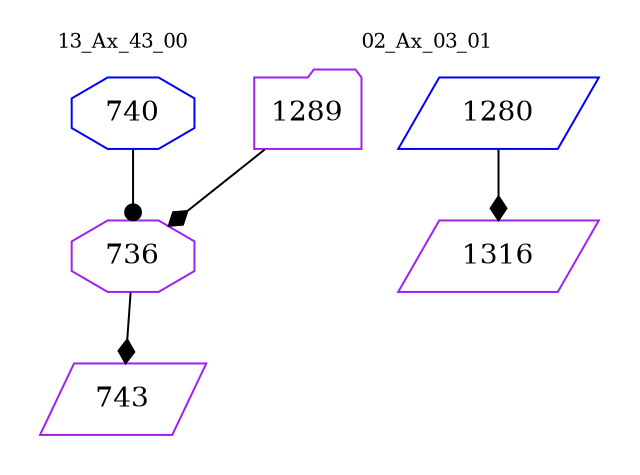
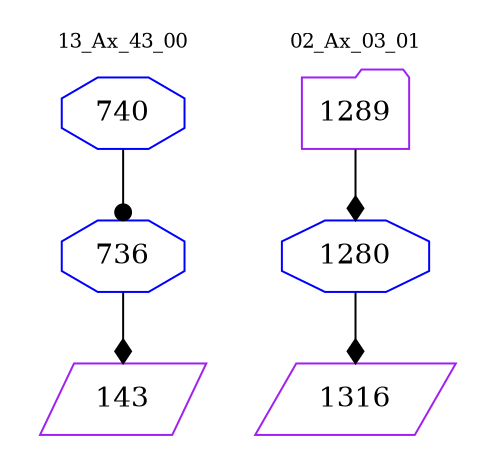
node "1280": shape parallelogram -> octagon
edge "1289" -> "736": now "1289" -> "1280"
node "736": color purple -> blue
node "743": label "743" -> "143"
